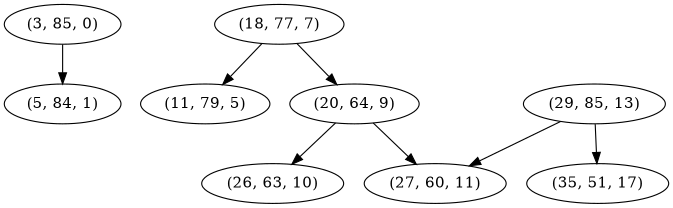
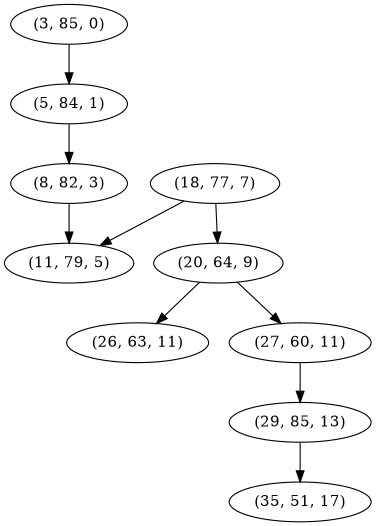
edge "(29, 85, 13)" -> "(27, 60, 11)": reversed
node "(8, 82, 3)": added
node "(26, 63, 10)": label "(26, 63, 10)" -> "(26, 63, 11)"
